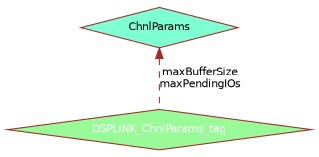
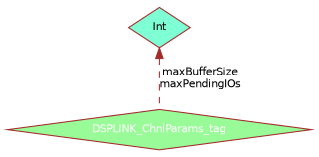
node "ChnlParams": label "ChnlParams" -> "Int"
